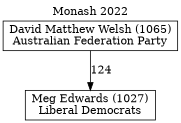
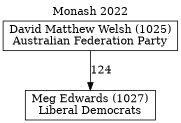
node "David Matthew Welsh (1065) Australian Federation Party": label "David Matthew Welsh (1065) Australian Federation Party" -> "David Matthew Welsh (1025) Australian Federation Party"
